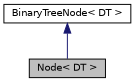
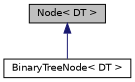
edge "Node< DT >" -> "BinaryTreeNode< DT >": reversed
